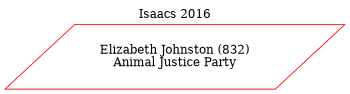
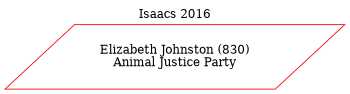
node "Elizabeth Johnston (832) Animal Justice Party": label "Elizabeth Johnston (832) Animal Justice Party" -> "Elizabeth Johnston (830) Animal Justice Party"
